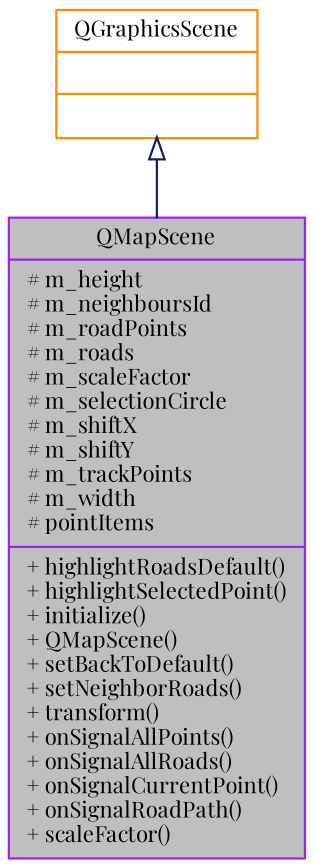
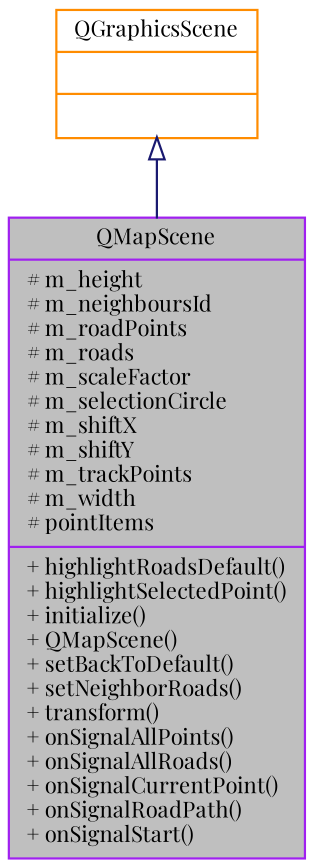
node "QMapScene": text "+ scaleFactor()" -> "+ onSignalStart()"
